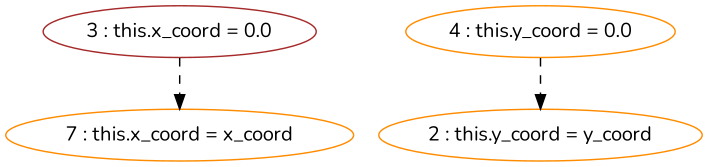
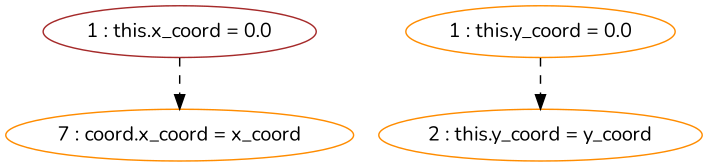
node "3 : this.x_coord = 0.0": label "3 : this.x_coord = 0.0" -> "1 : this.x_coord = 0.0"
node "4 : this.y_coord = 0.0": label "4 : this.y_coord = 0.0" -> "1 : this.y_coord = 0.0"
node "7 : this.x_coord = x_coord": label "7 : this.x_coord = x_coord" -> "7 : coord.x_coord = x_coord"
